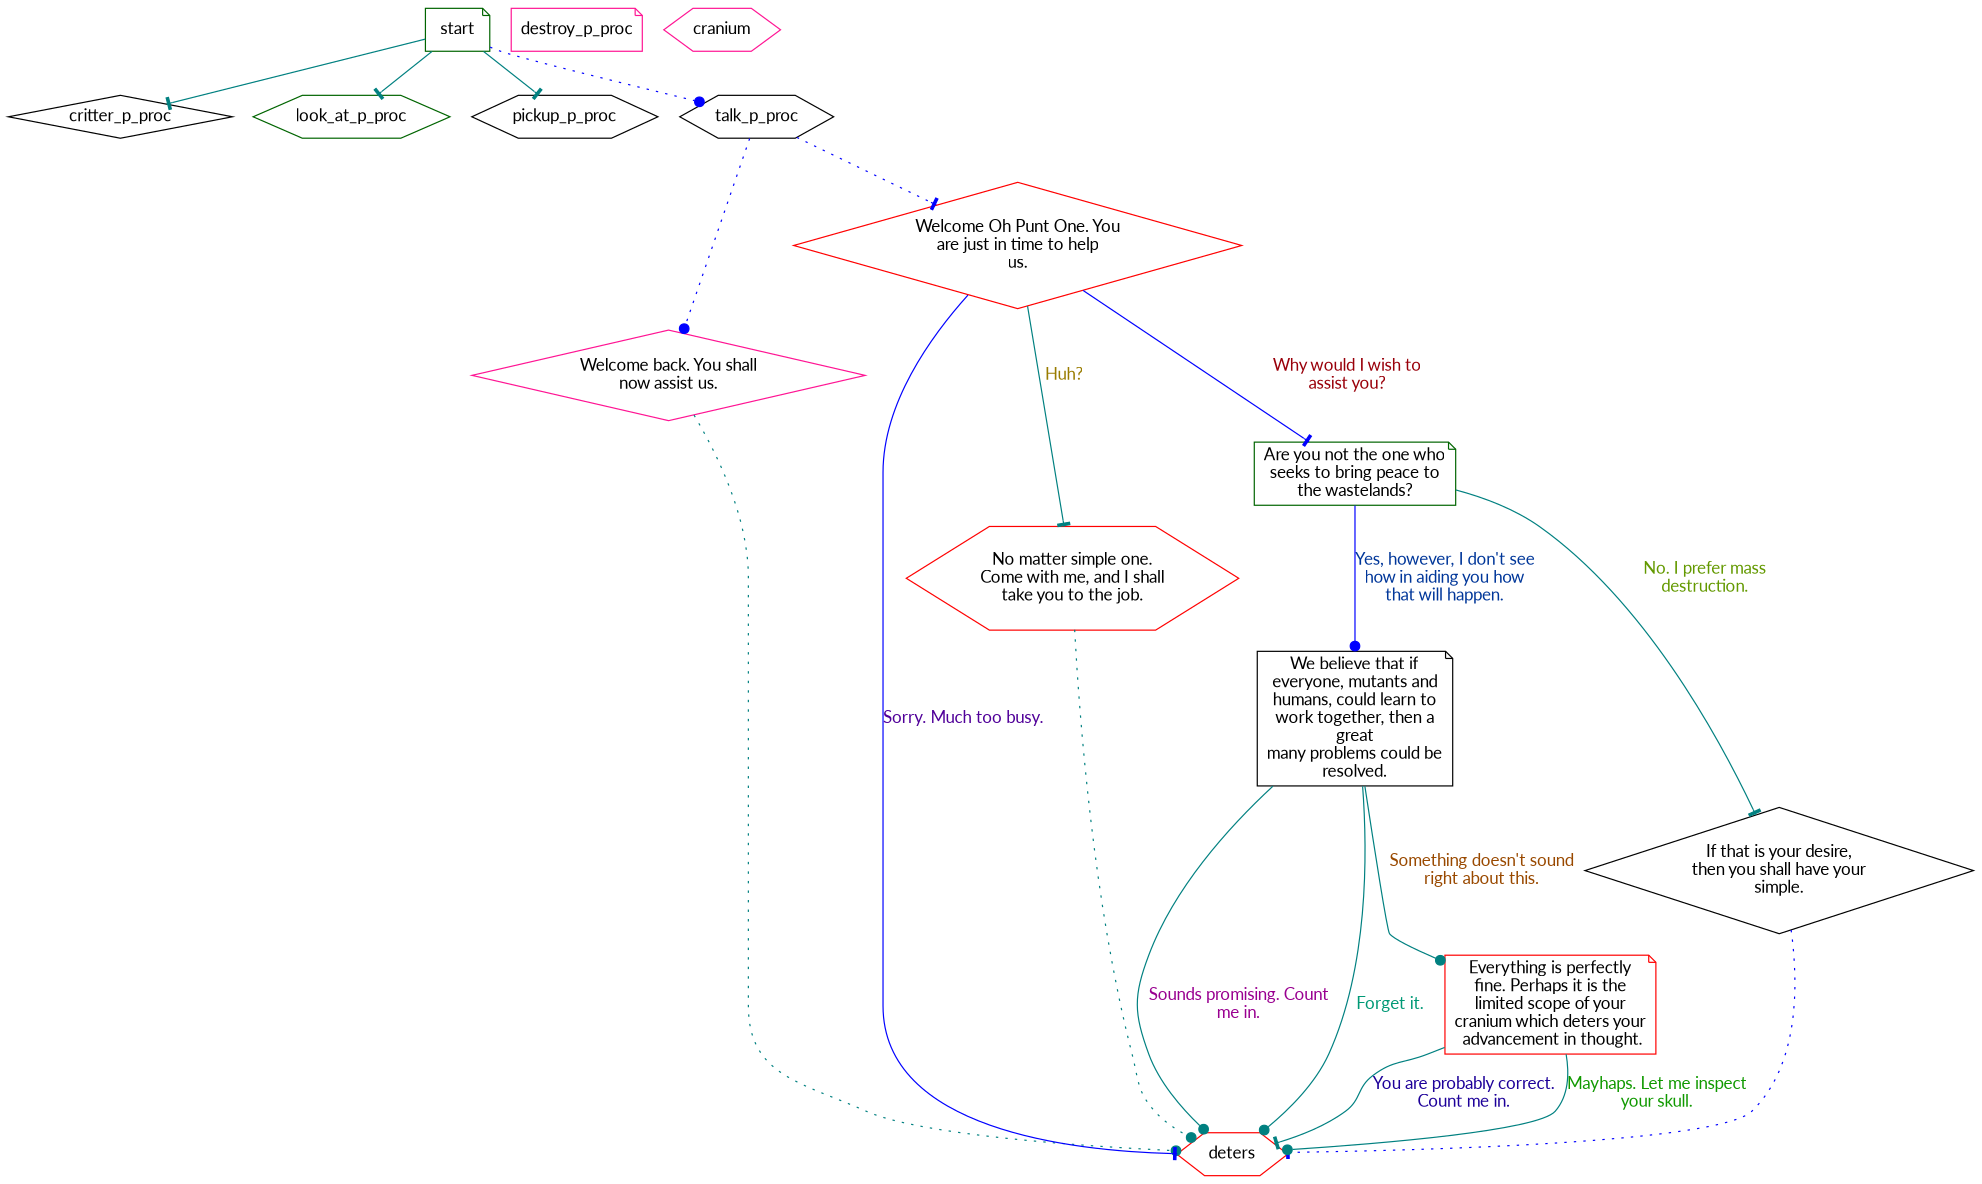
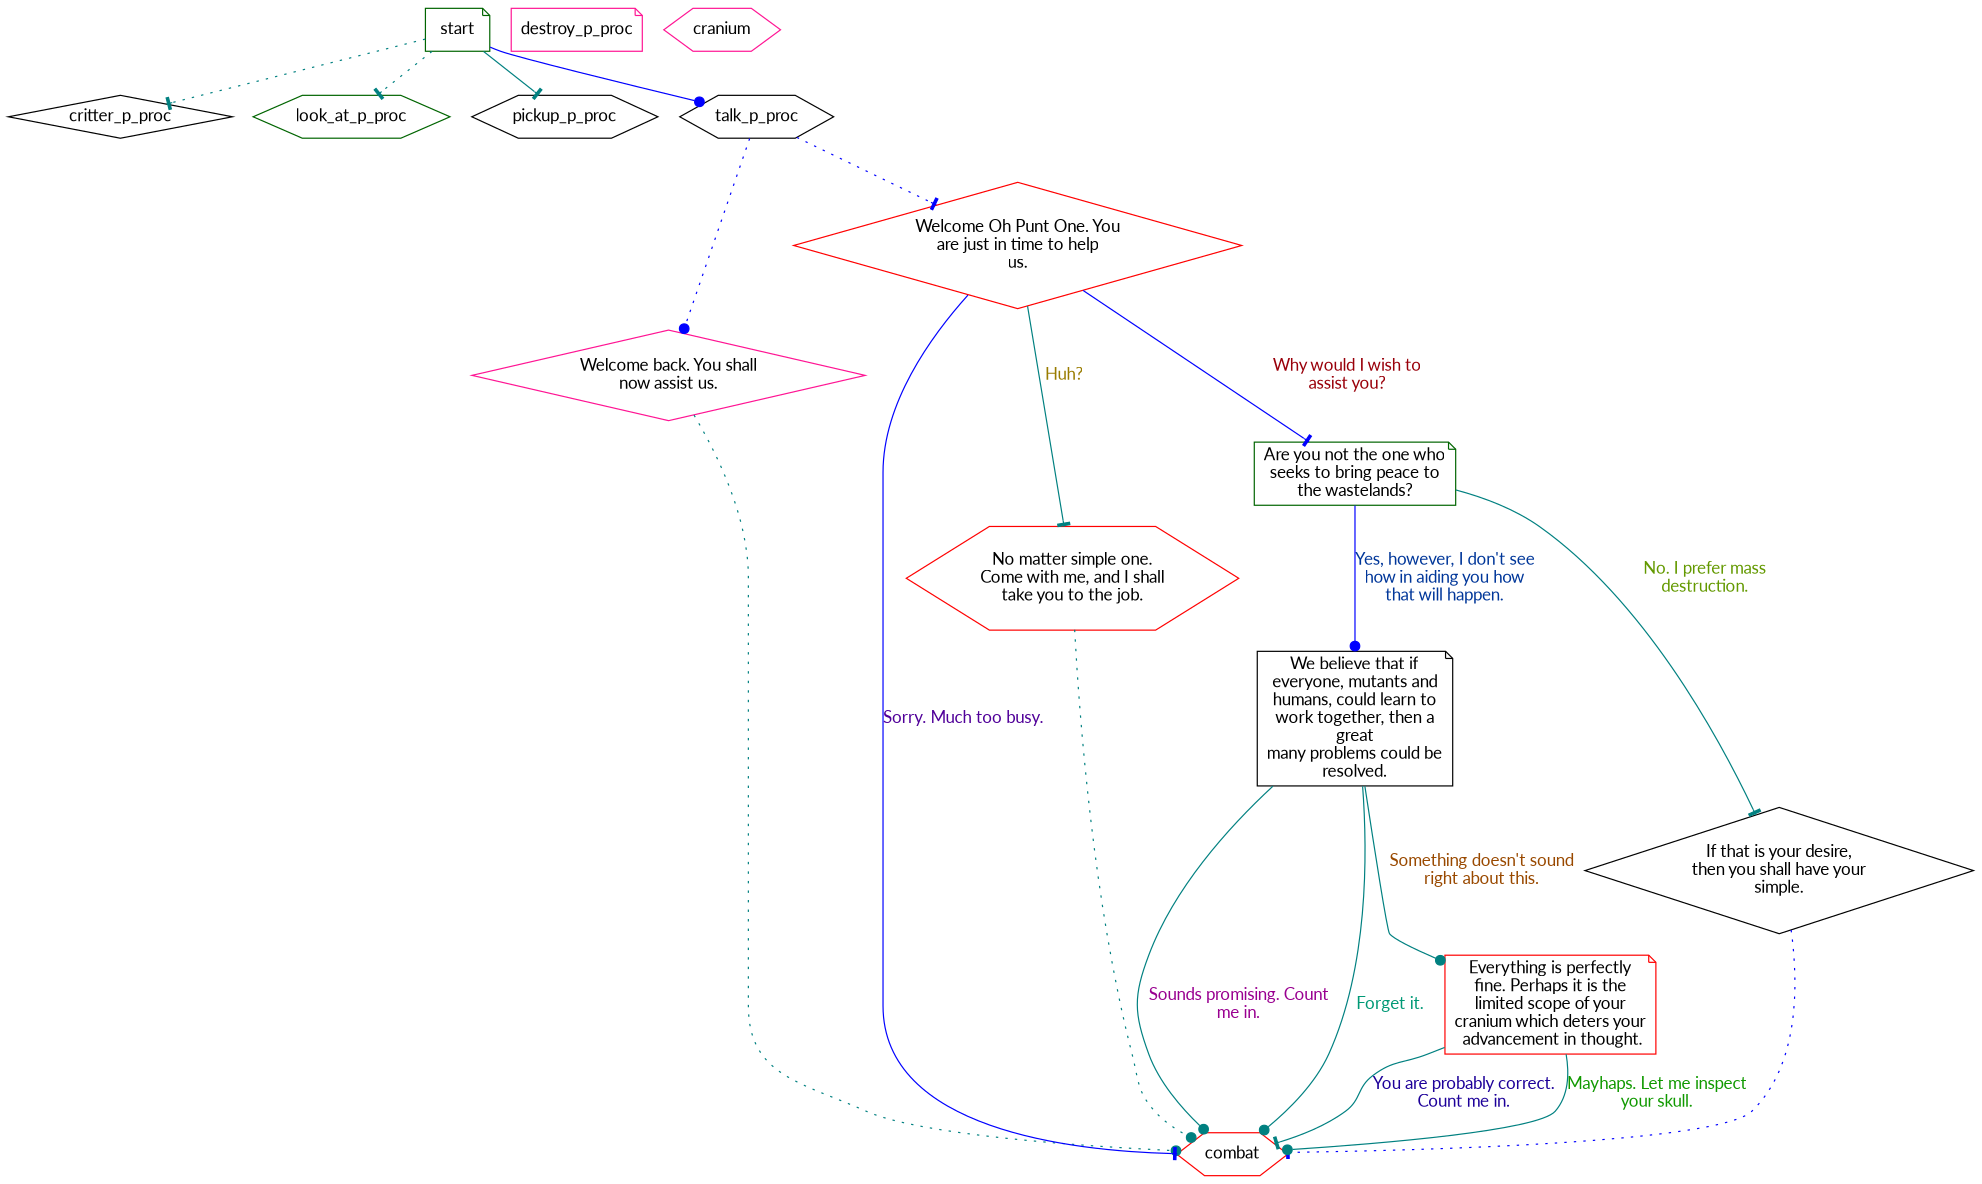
edge "start" -> "critter_p_proc": style solid -> dotted
edge "start" -> "look_at_p_proc": style solid -> dotted
edge "start" -> "talk_p_proc": style dotted -> solid
node "deters": label "deters" -> "combat"
